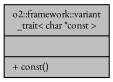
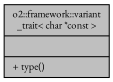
node "o2::framework::variant": text "+ const()" -> "+ type()"
